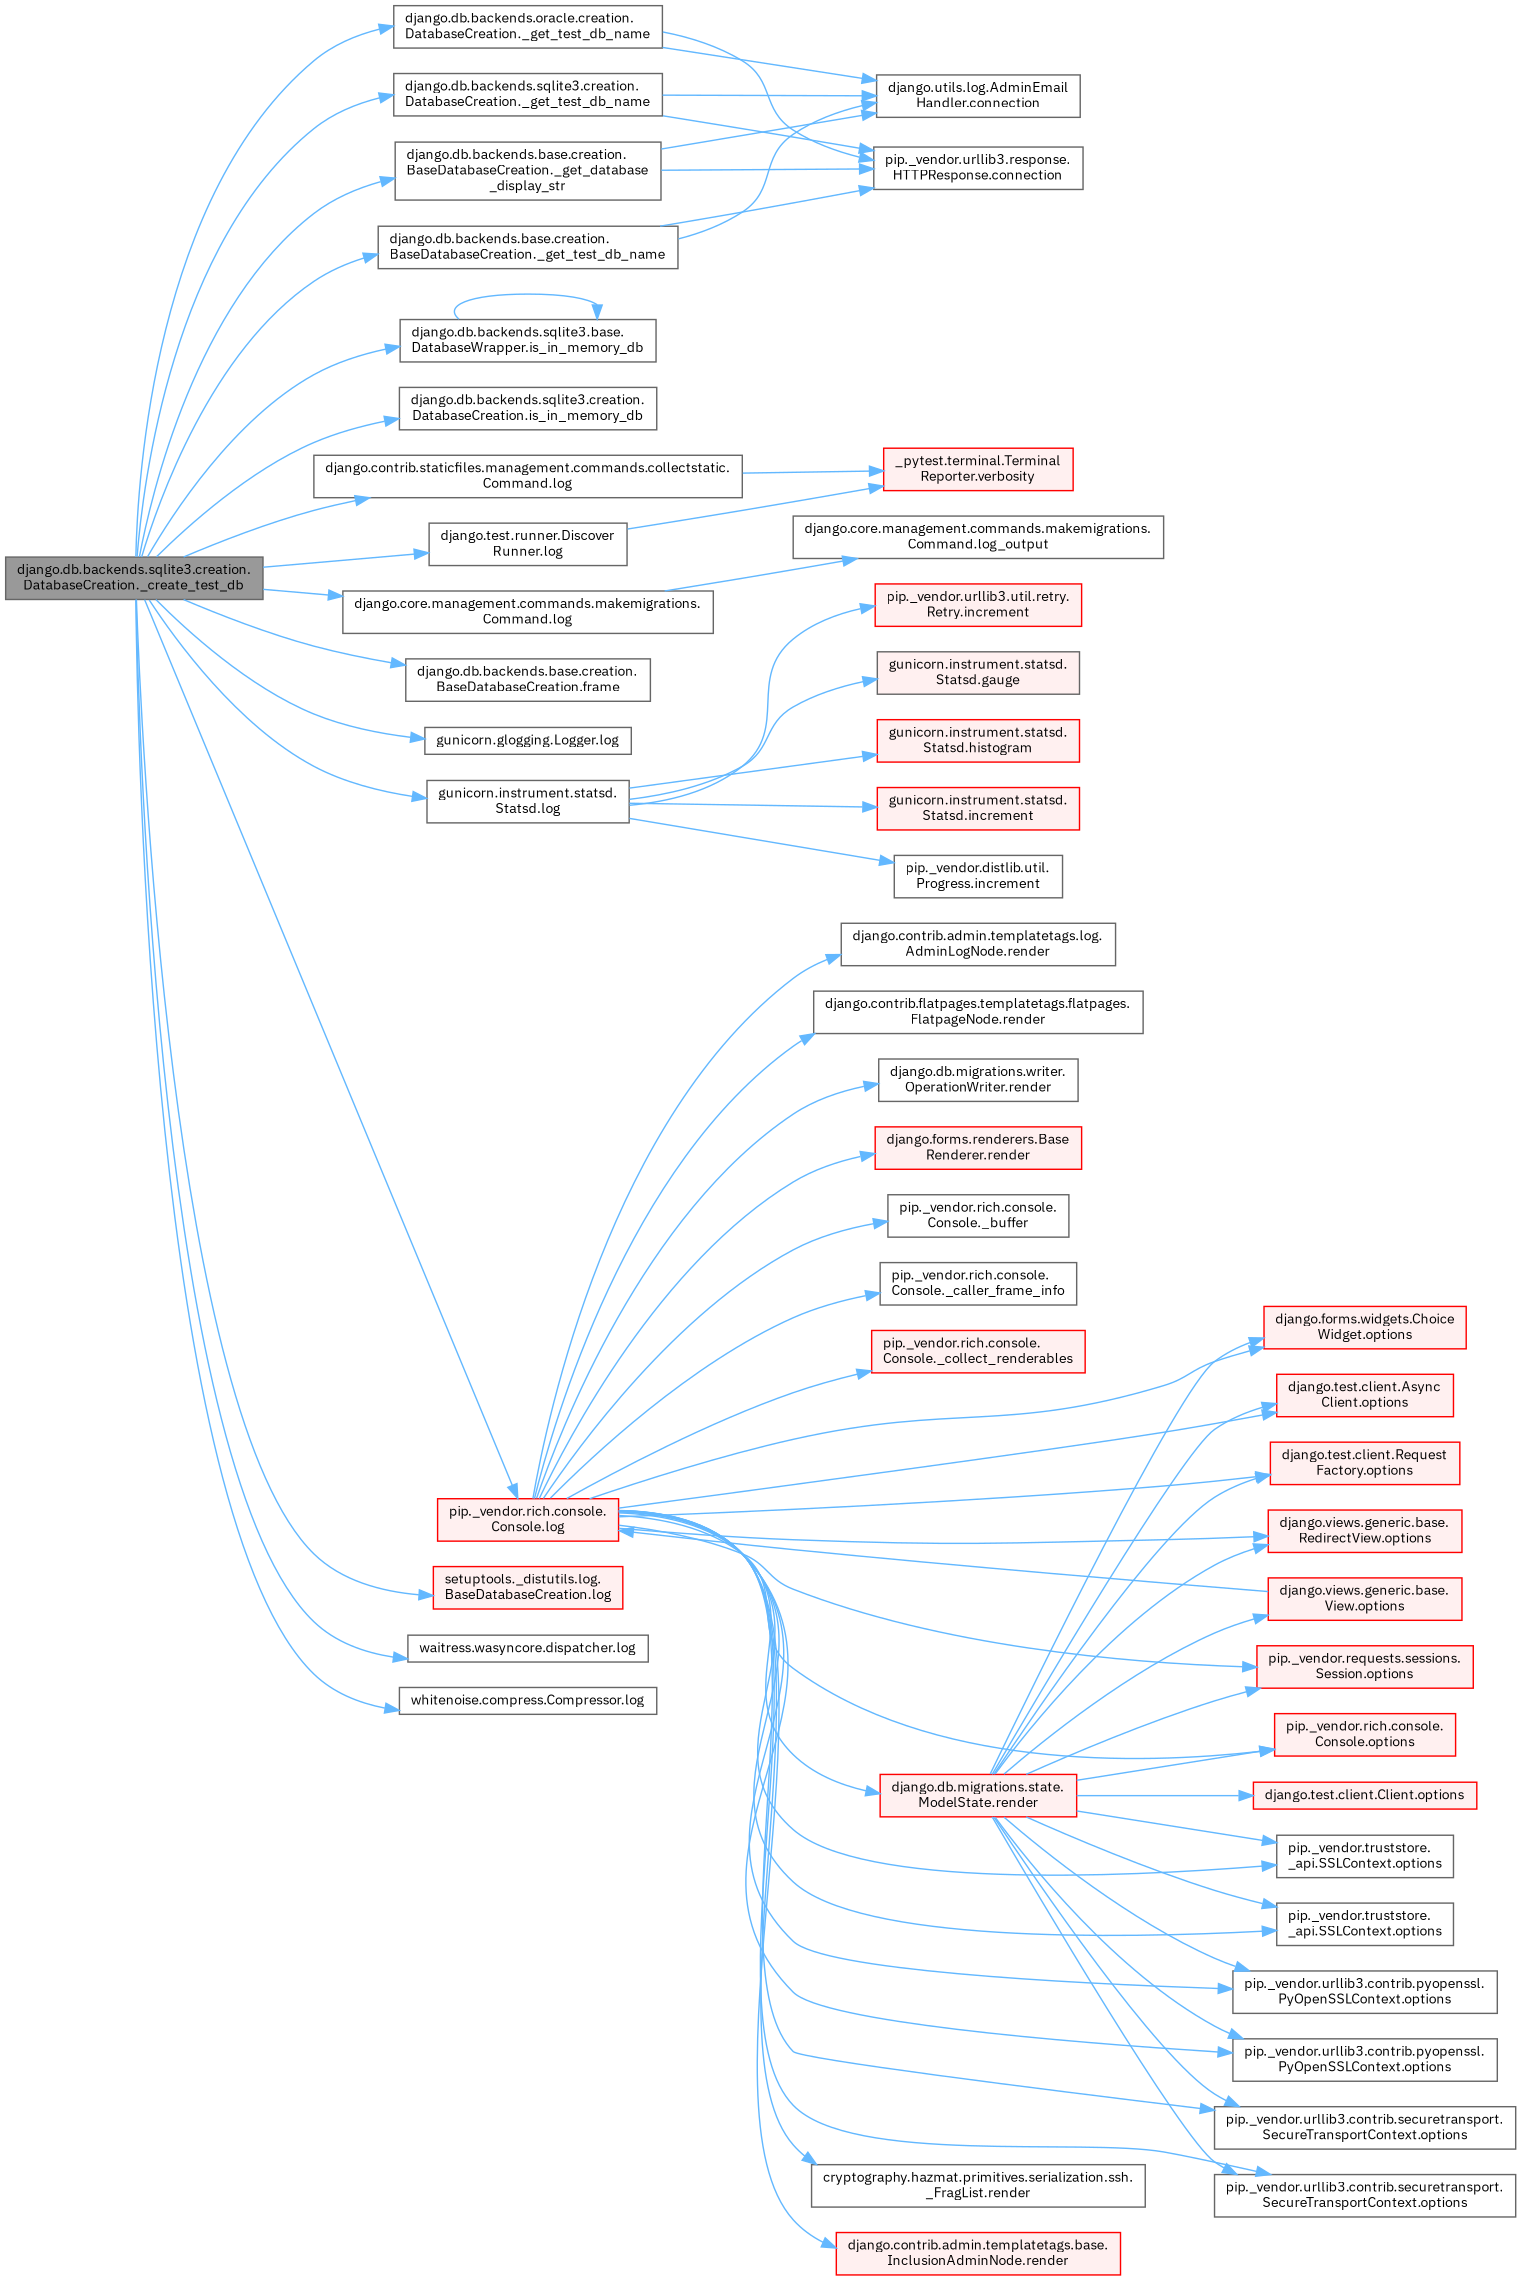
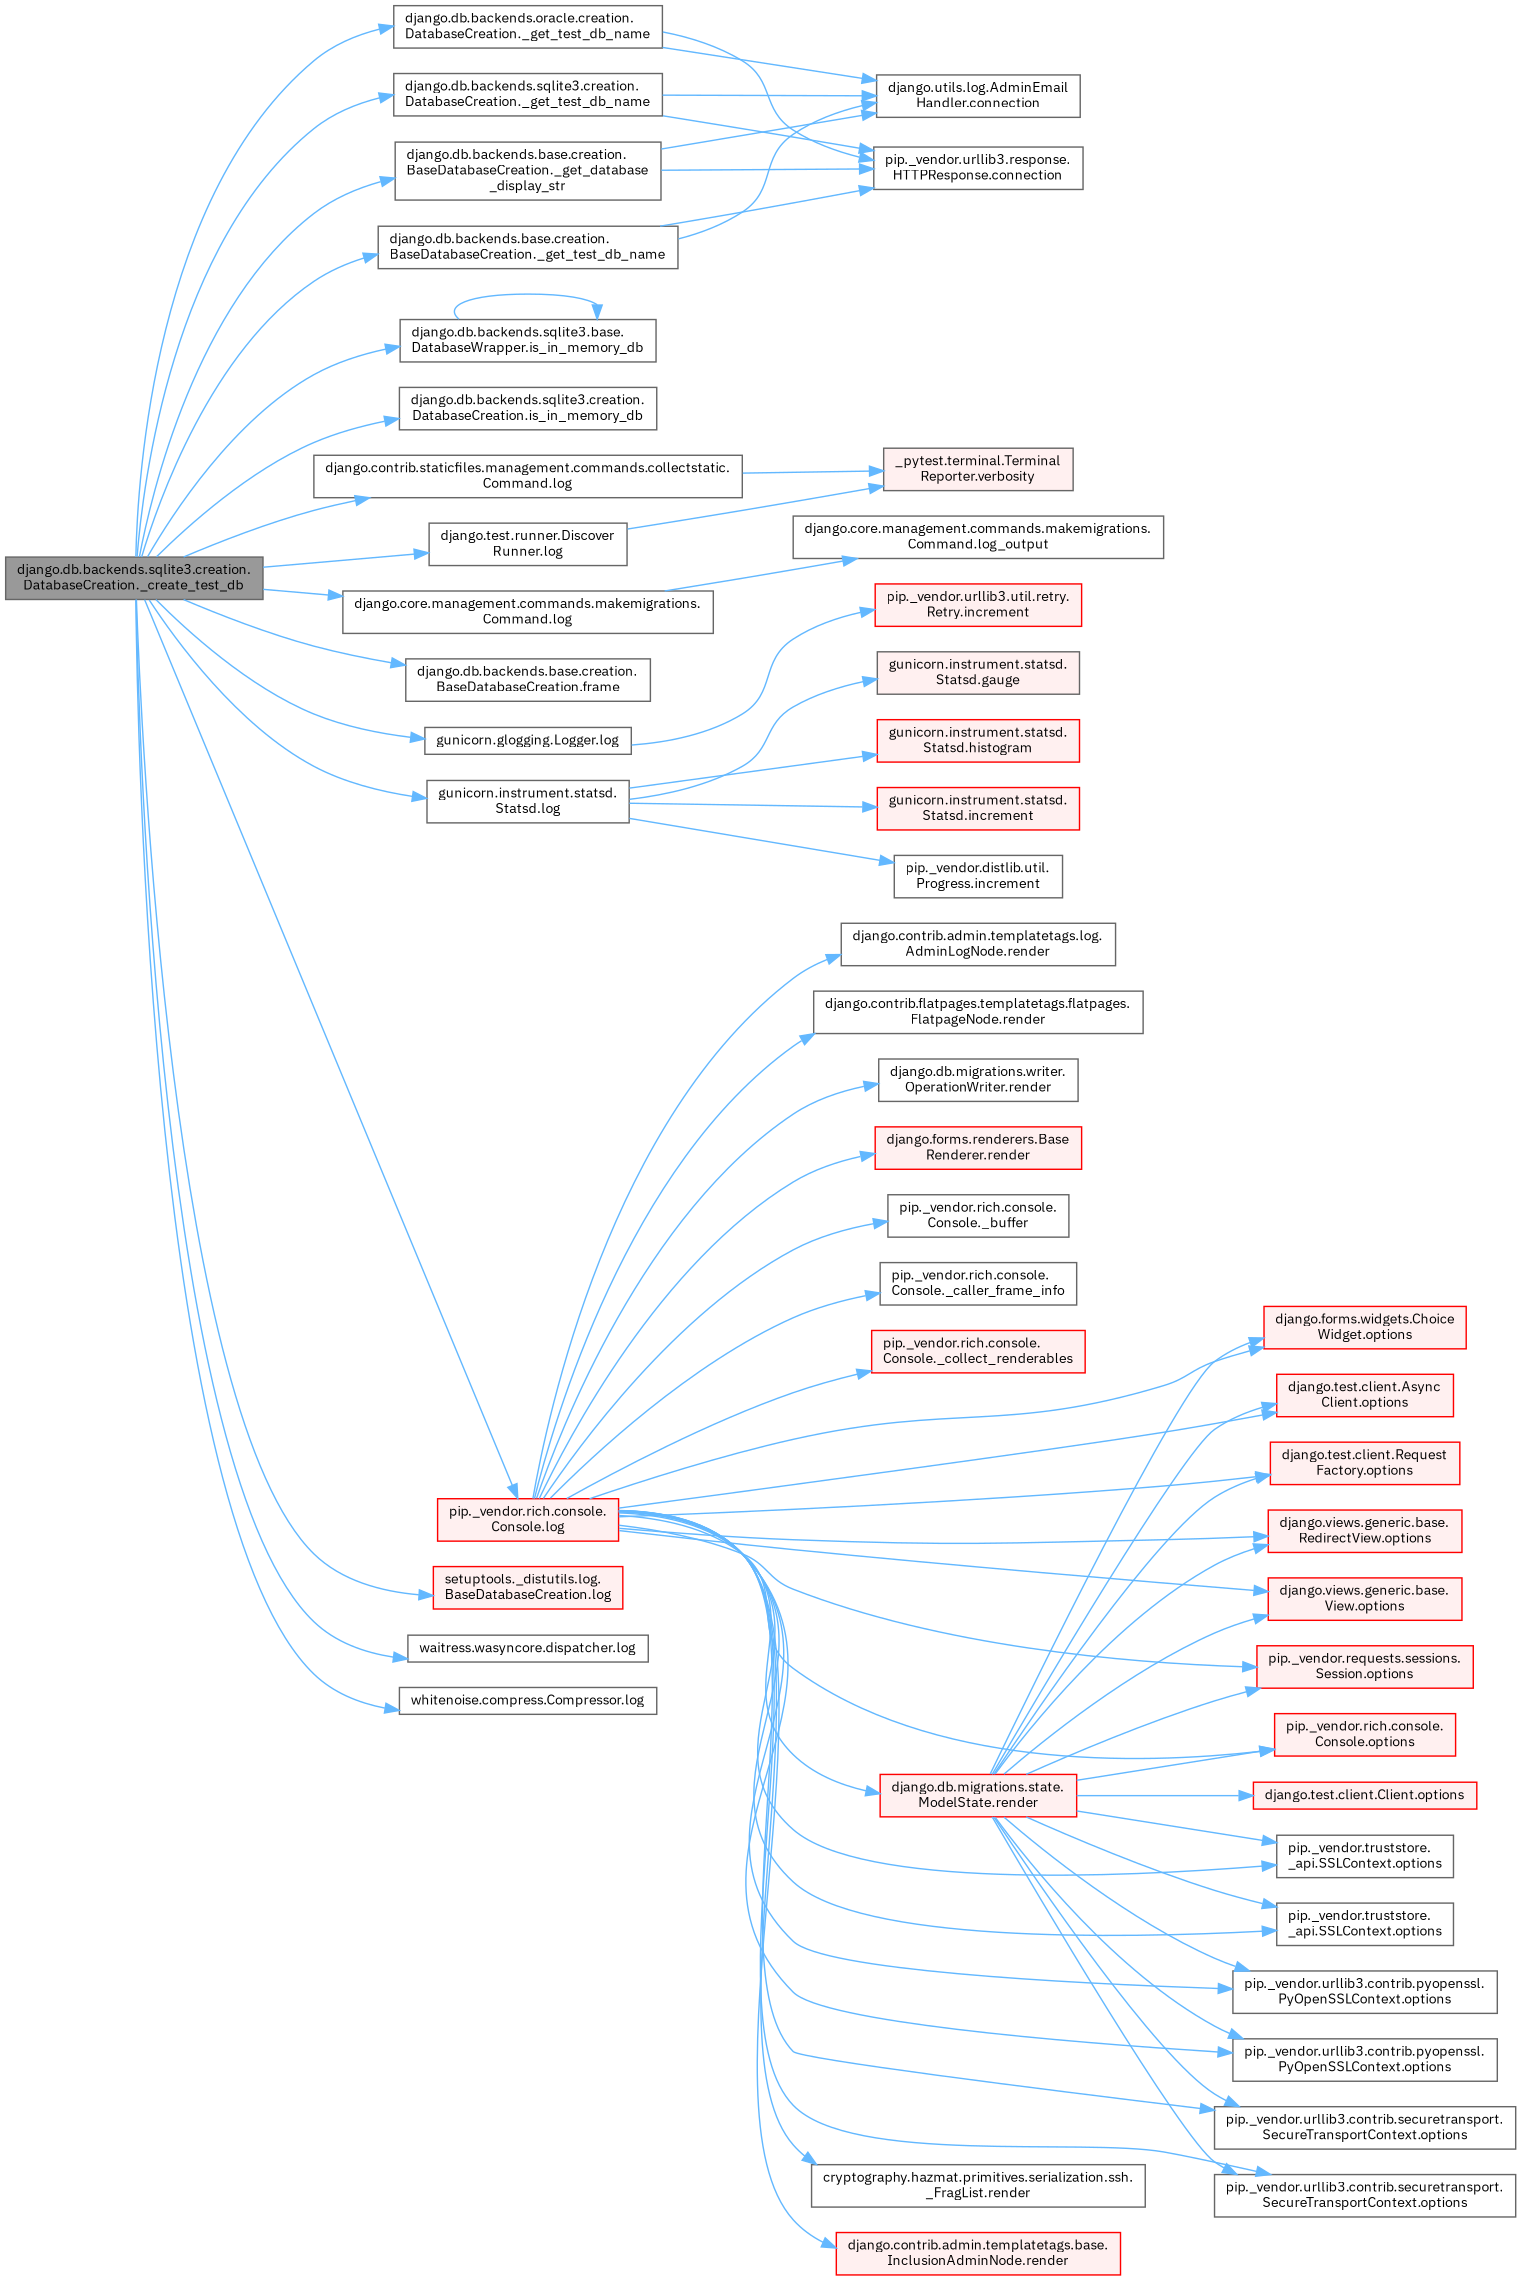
node "_pytest.terminal.Terminal Reporter.verbosity": color red -> grey40
edge "gunicorn.instrument.statsd. Statsd.log" -> "pip._vendor.urllib3.util.retry. Retry.increment": now "gunicorn.glogging.Logger.log" -> "pip._vendor.urllib3.util.retry. Retry.increment"
edge "django.views.generic.base. View.options" -> "pip._vendor.rich.console. Console.log": reversed
